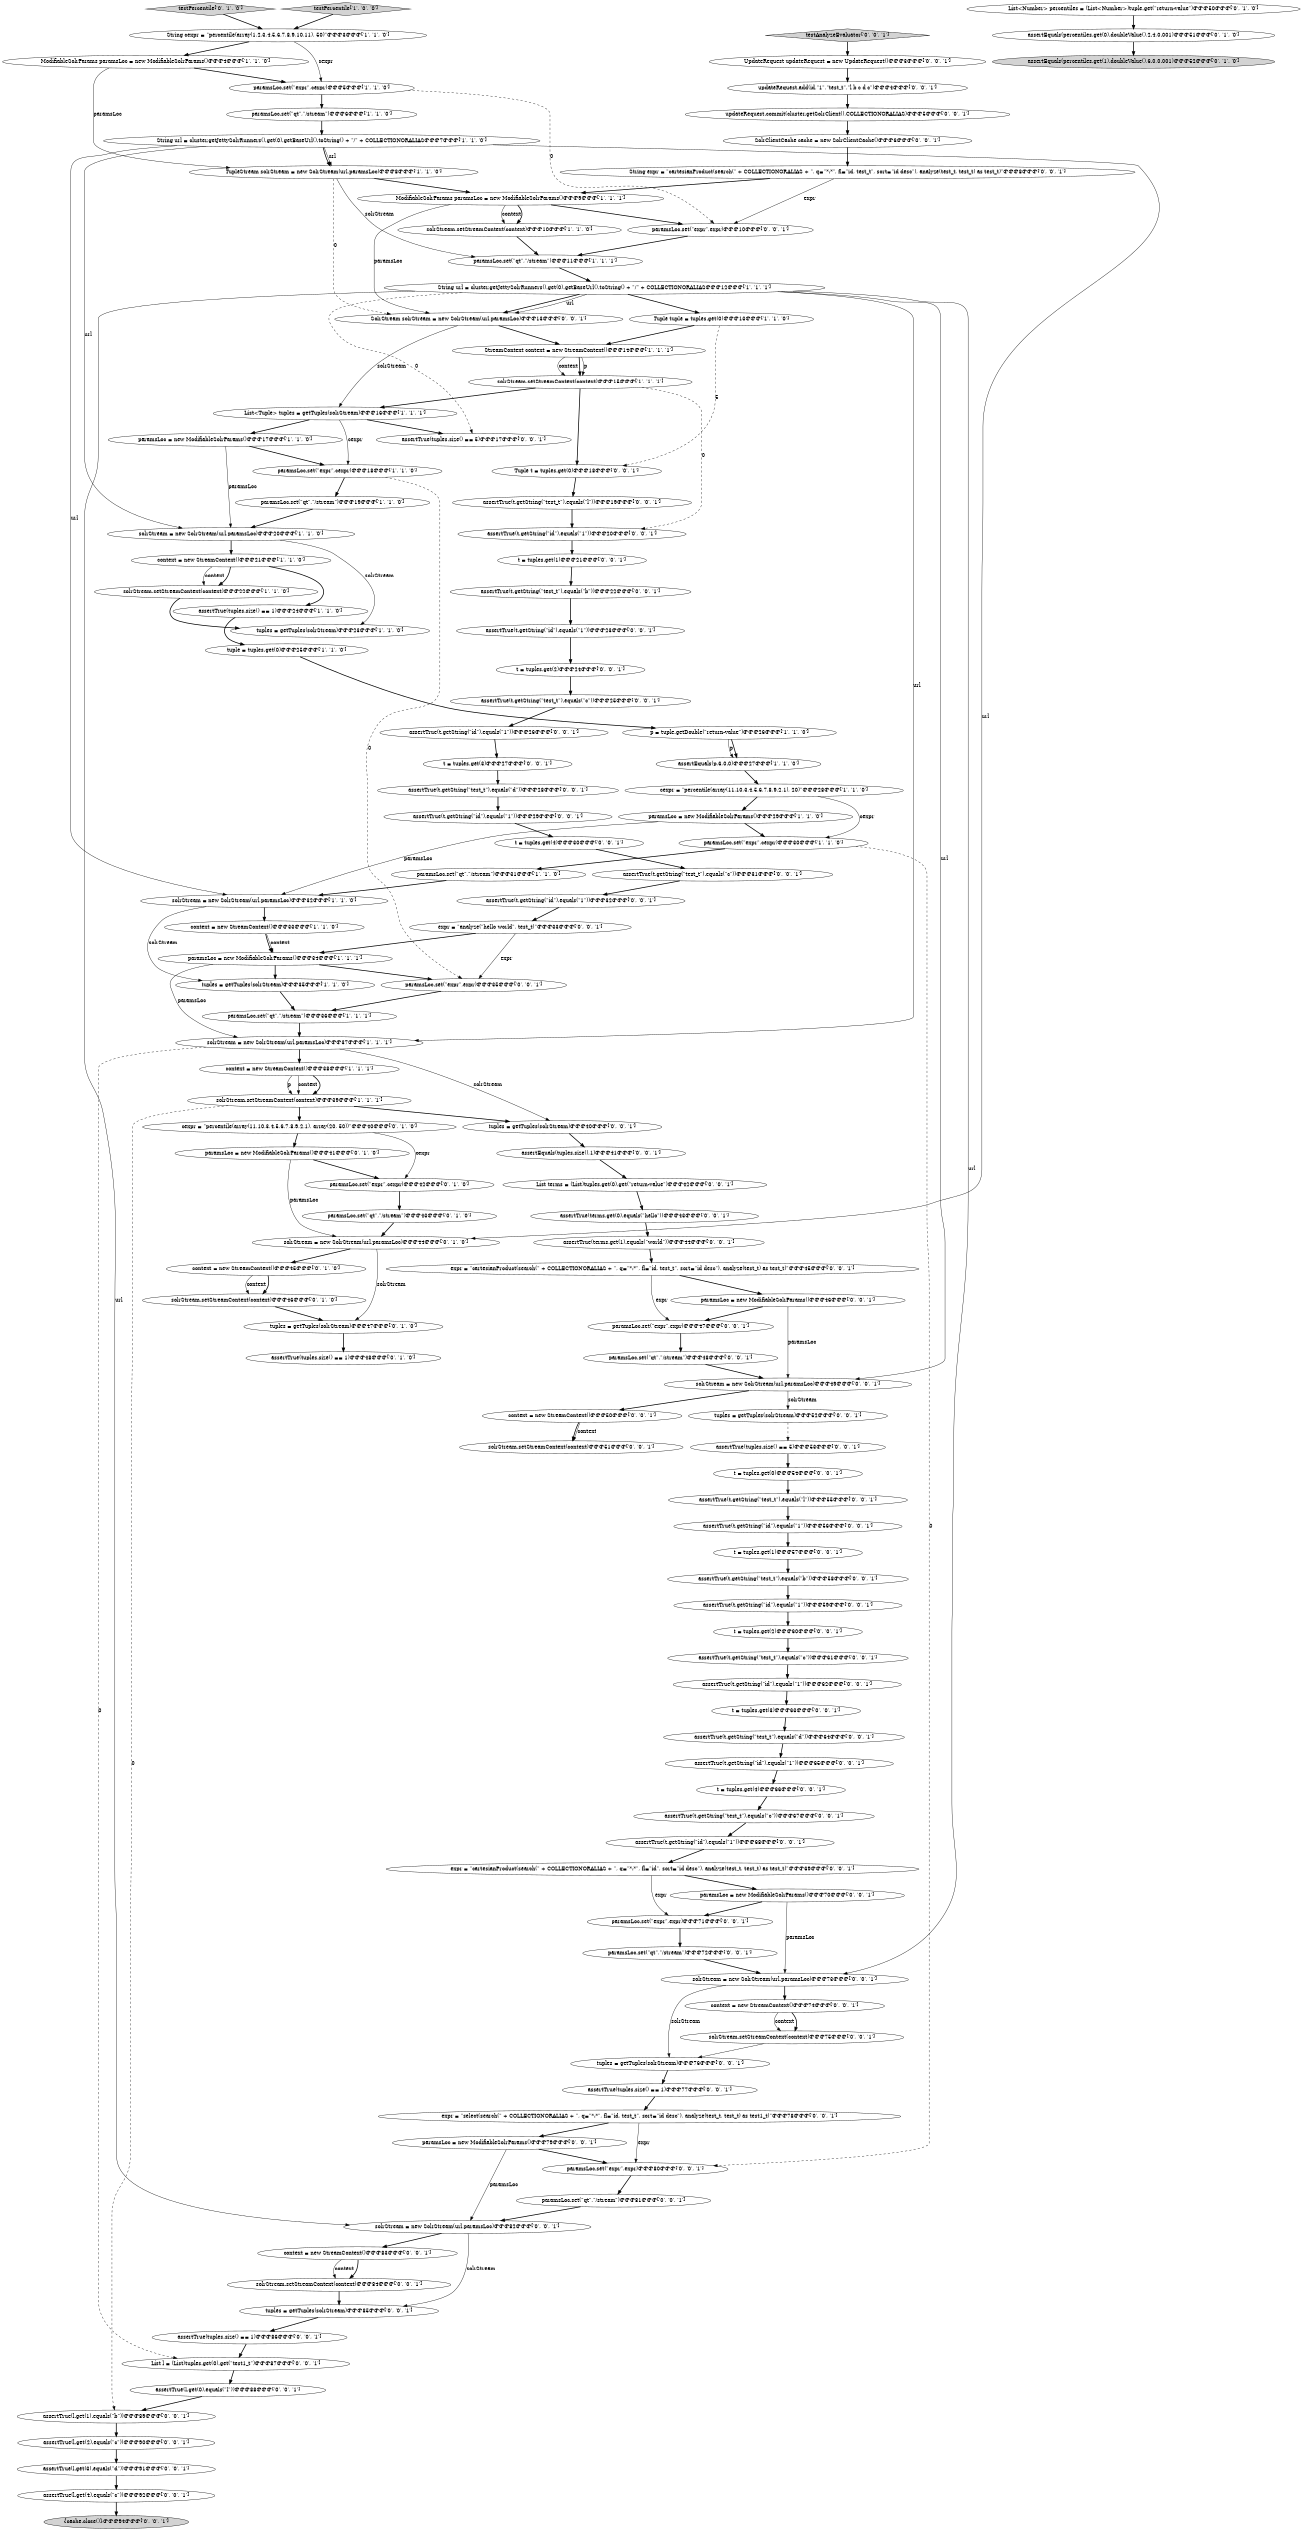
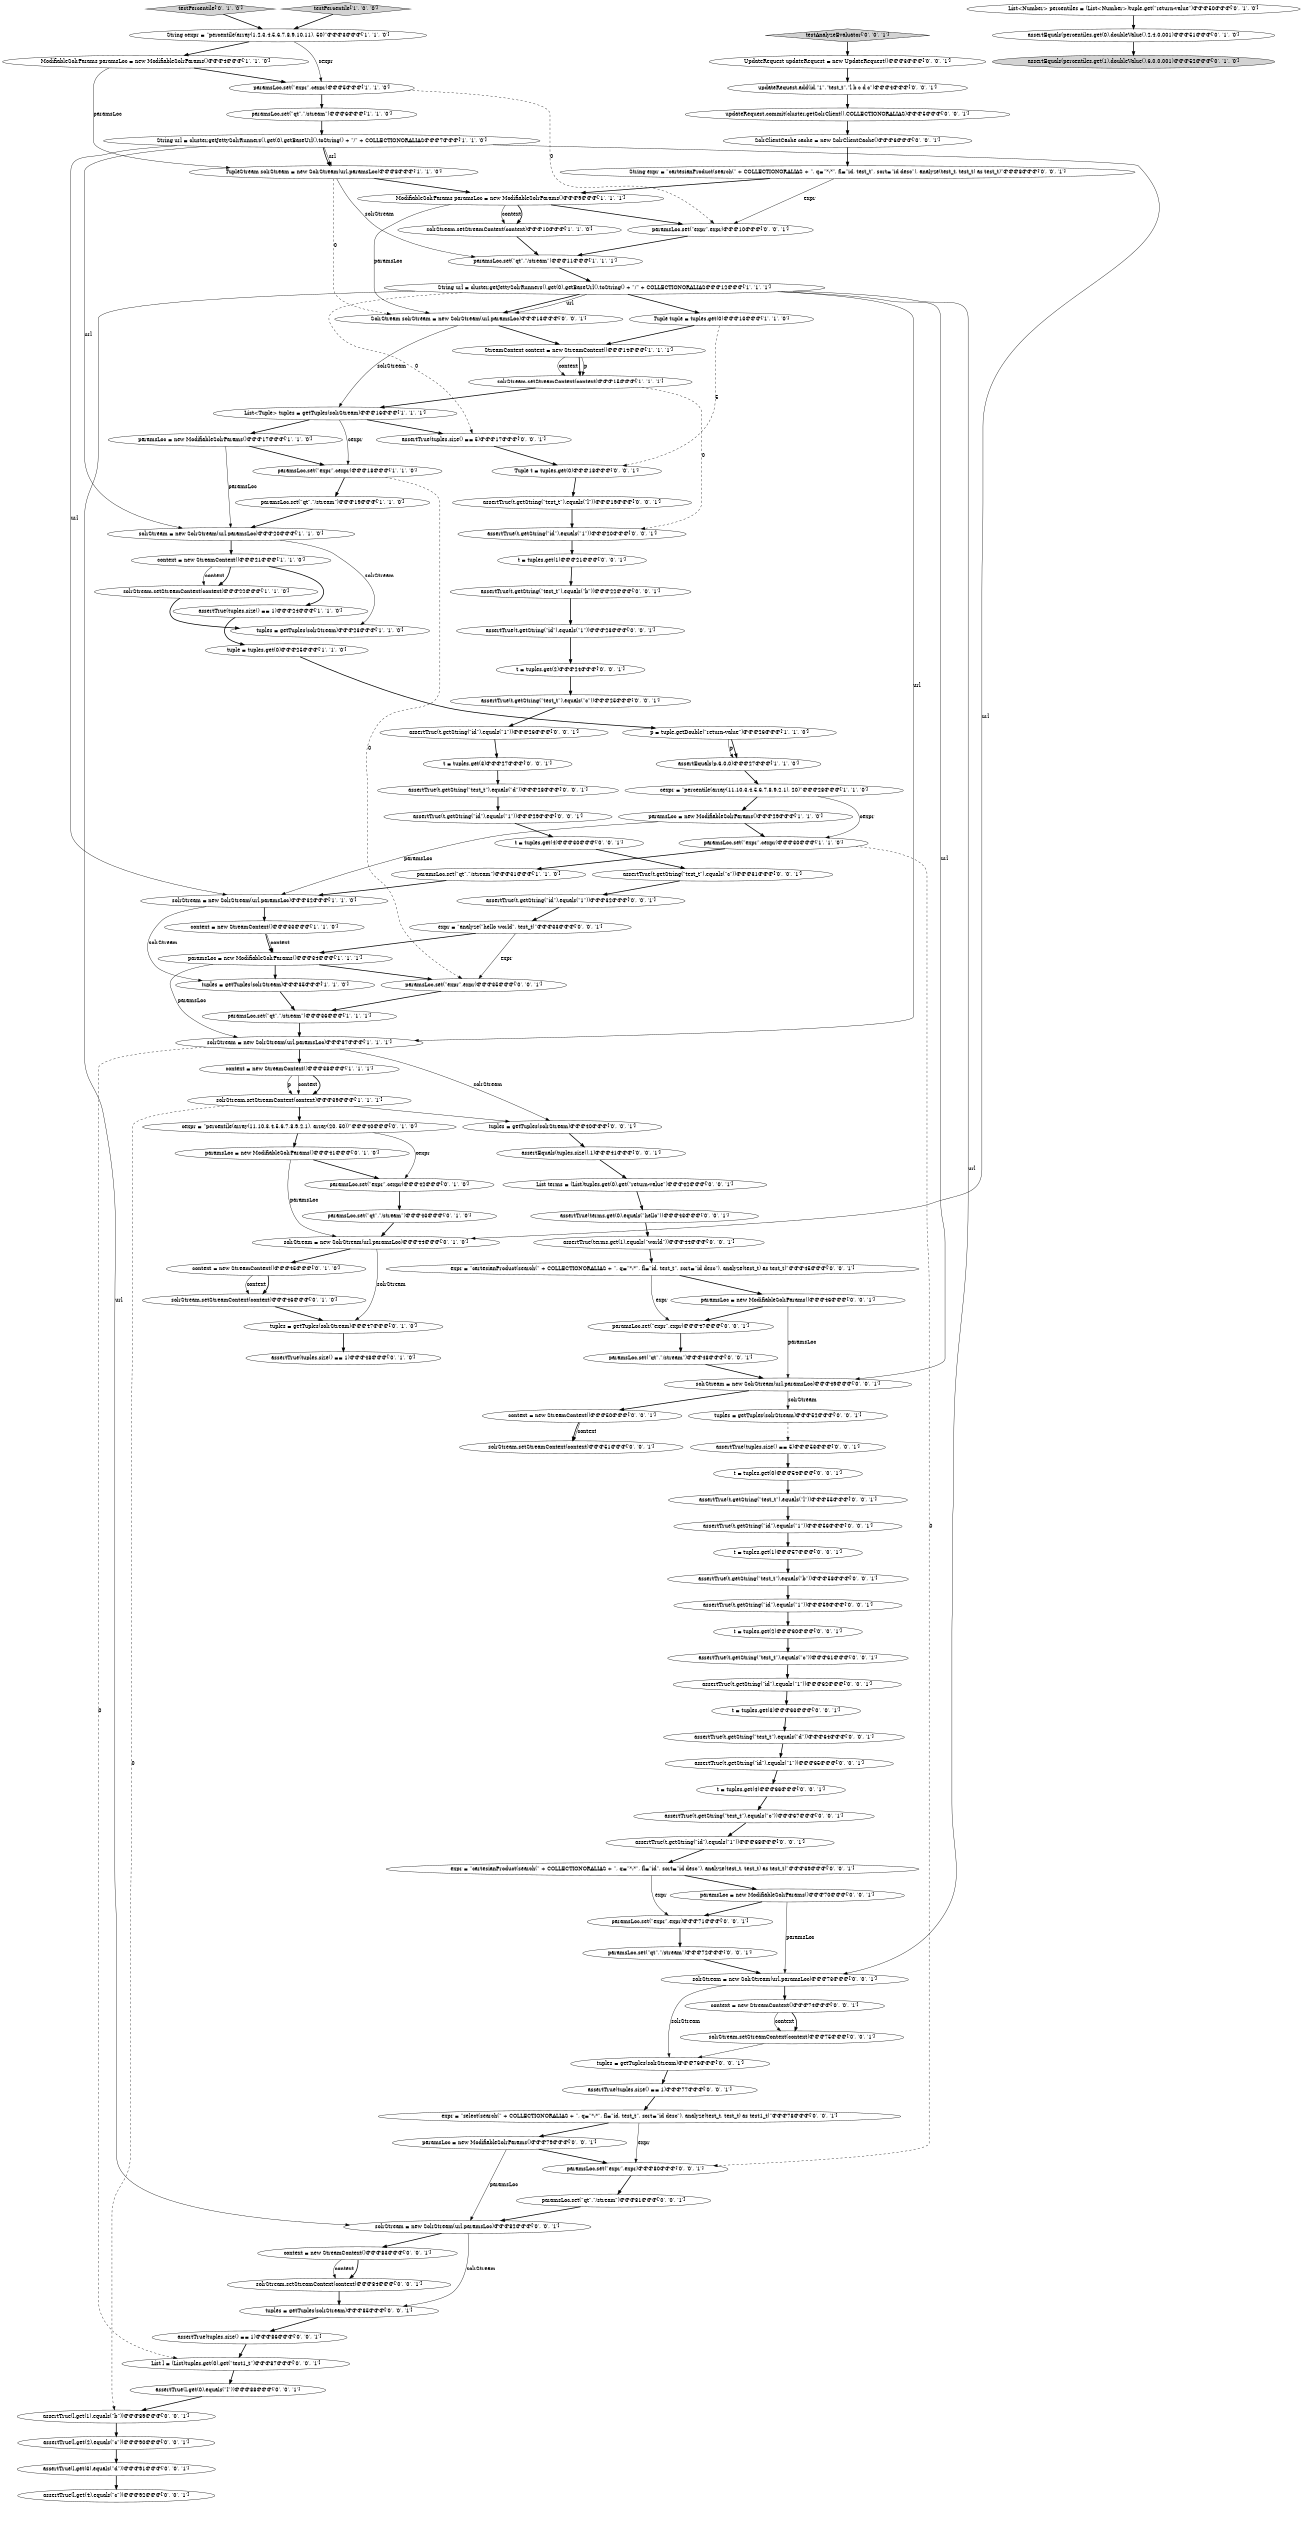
edge "solrStream.setStreamContext(context)@@@15@@@['1', '1', '1']" -> "Tuple t = tuples.get(0)@@@18@@@['0', '0', '1']": now "assertTrue(tuples.size() == 5)@@@17@@@['0', '0', '1']" -> "Tuple t = tuples.get(0)@@@18@@@['0', '0', '1']"
edge "solrStream.setStreamContext(context)@@@39@@@['1', '1', '1']" -> "tuples = getTuples(solrStream)@@@40@@@['0', '0', '1']": style bold -> solid
node "{cache.close()}@@@94@@@['0', '0', '1']": removed
